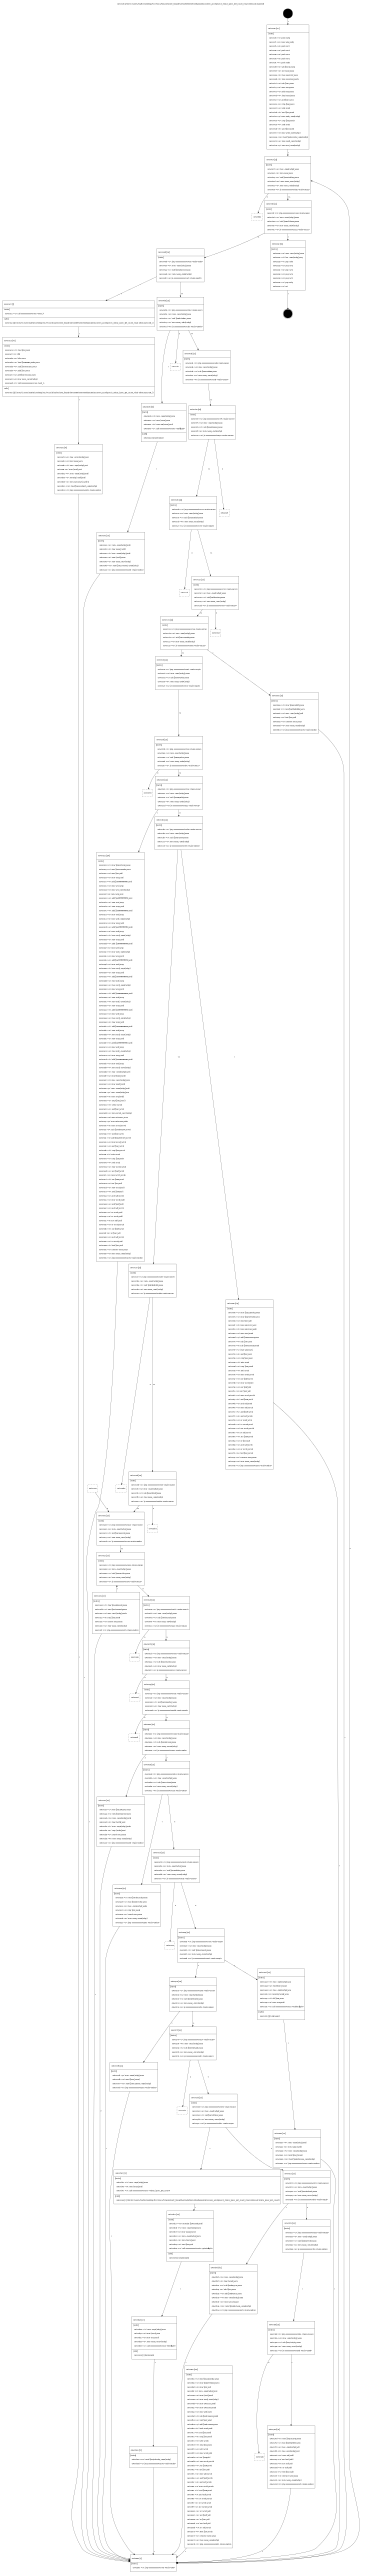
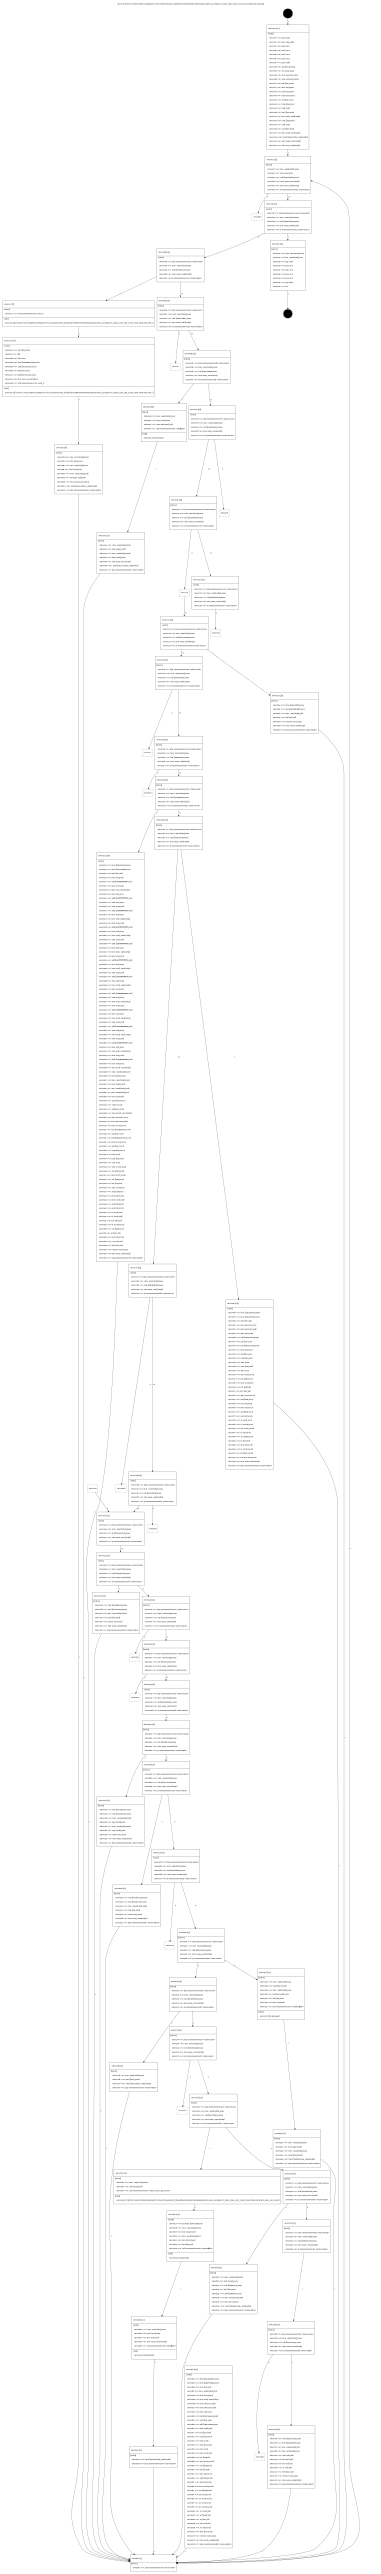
edge "0x4014b7 [28]" -> "0x4019d9 [19]": now "0x4014d3 [28]" -> "0x4019d9 [19]"
edge "0x401527 [28]" -> "0x401543 [28]": now "0x401c1b" -> "0x401543 [28]"
node "0x401ec0": added
edge "0x401a46 [30]" -> "0x401623 [28]": reversed
node "0x4020db": removed
